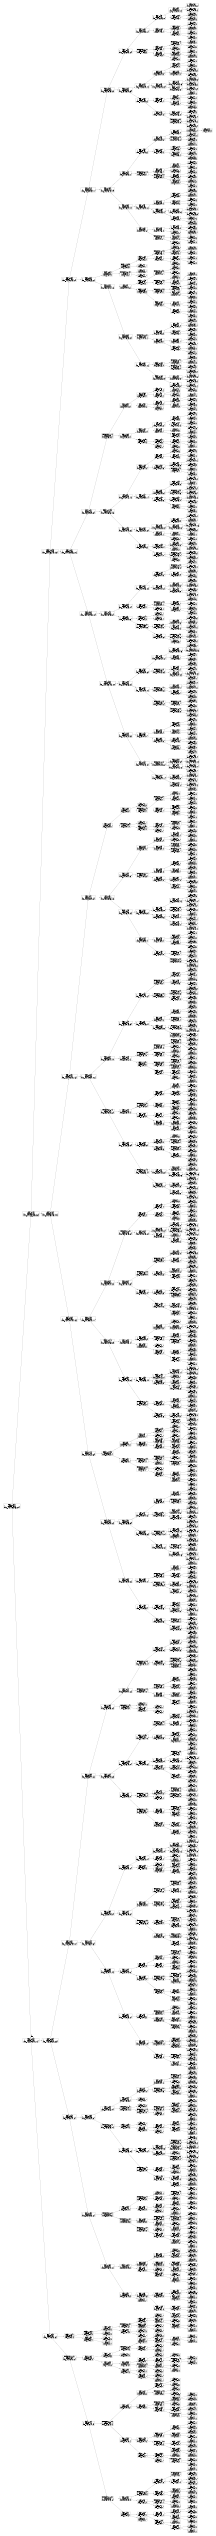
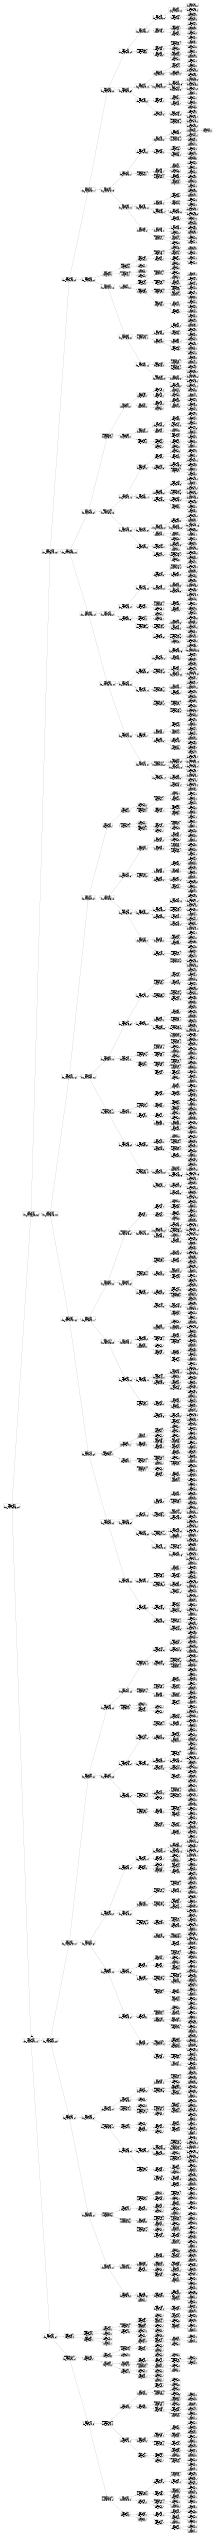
node "gini = 0.436 samples = 15 value = [2, 1, 1, 11]": label "gini = 0.436 samples = 15 value = [2, 1, 1, 11]" -> "value = 0.436 samples = 15 value = [2, 1, 1, 11]"
